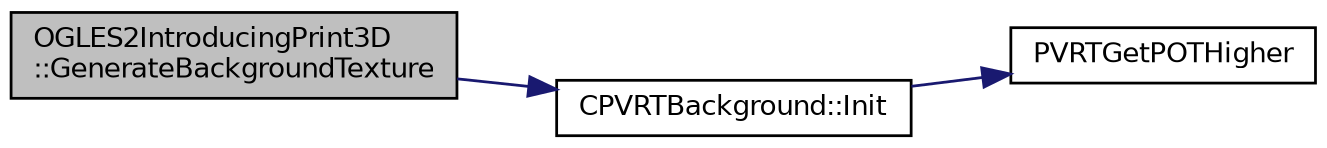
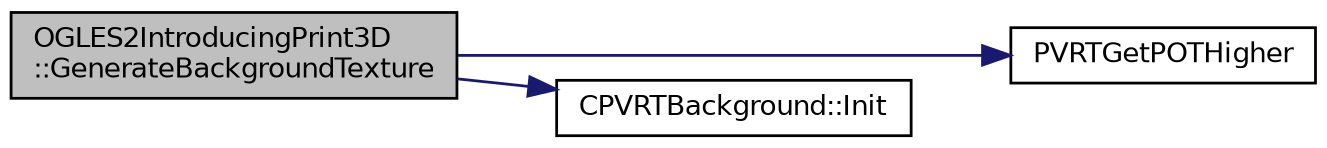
edge "CPVRTBackground::Init" -> "PVRTGetPOTHigher": now "OGLES2IntroducingPrint3D ::GenerateBackgroundTexture" -> "PVRTGetPOTHigher"
